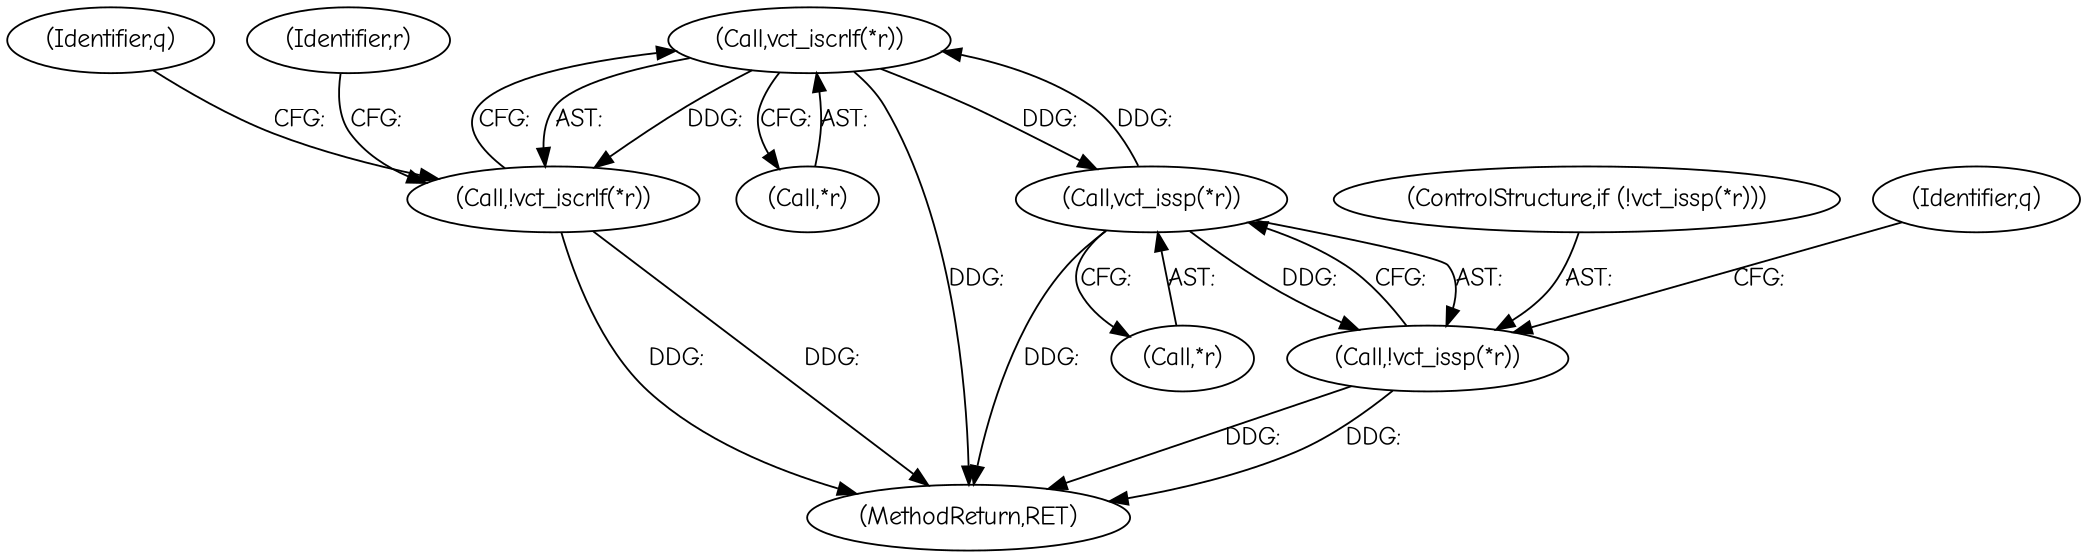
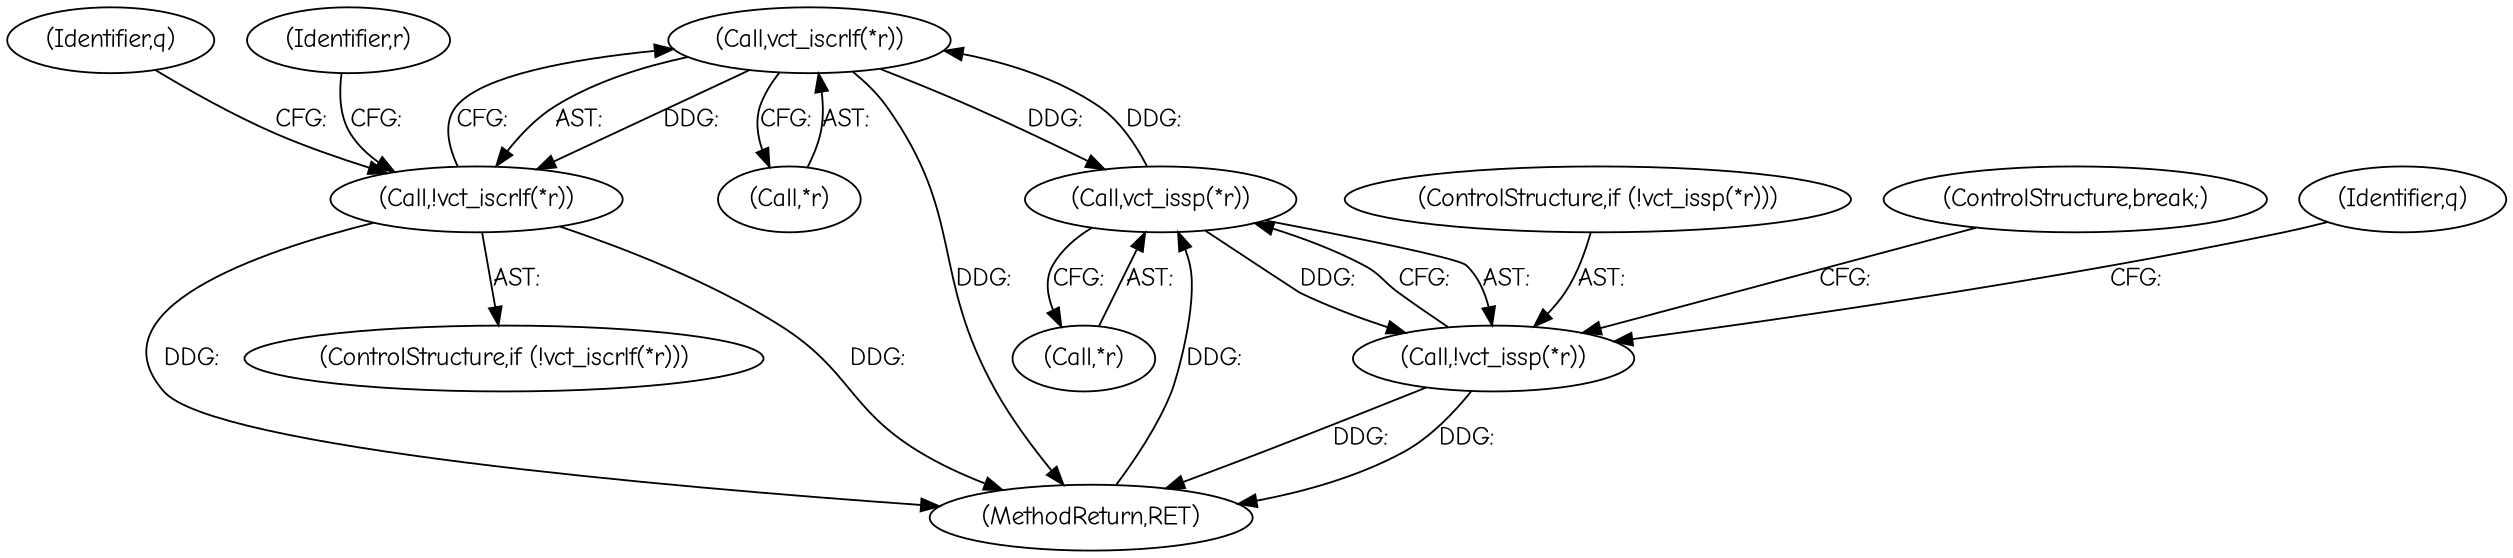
node "(ControlStructure,break;)": added
edge "(Call,vct_issp(*r))" -> "(MethodReturn,RET)": reversed
node "(ControlStructure,if (!vct_iscrlf(*r)))": added
